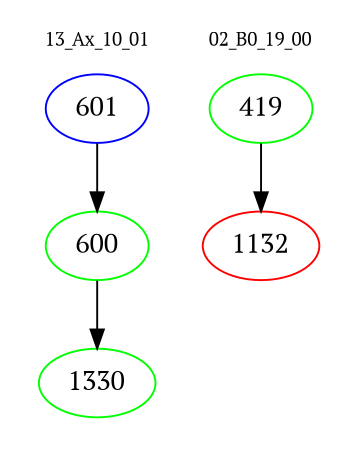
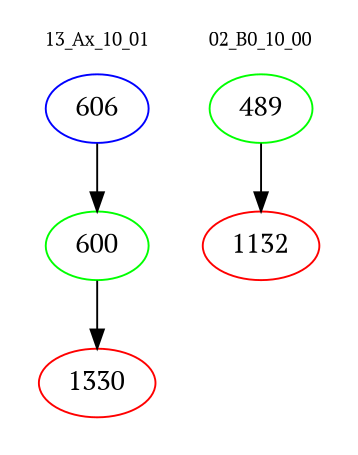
cluster "02_B0_19_00": label "02_B0_19_00" -> "02_B0_10_00"
node "601": label "601" -> "606"
node "419": label "419" -> "489"
node "1330": color green -> red
